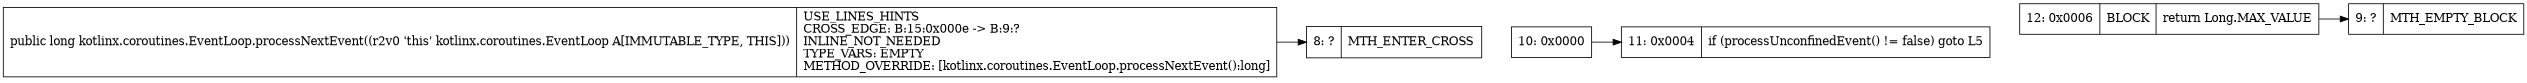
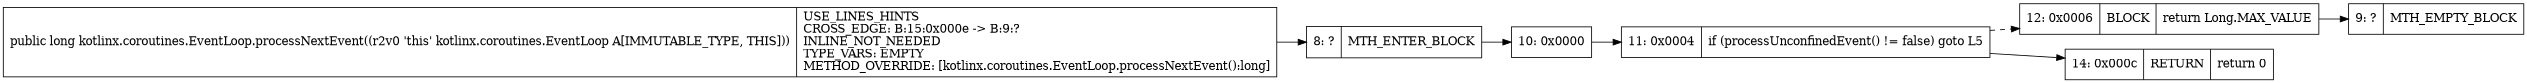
edge "11: 0x0004" -> "12: 0x0006": added
node "8: ?": text "MTH_ENTER_CROSS" -> "MTH_ENTER_BLOCK"
edge "8: ?" -> "10: 0x0000": added
node "14: 0x000c": added
